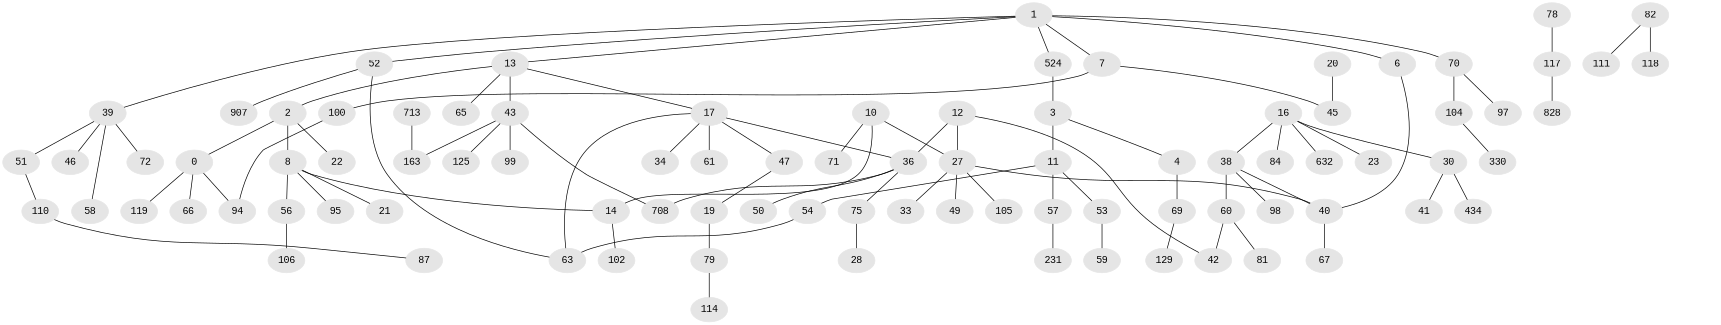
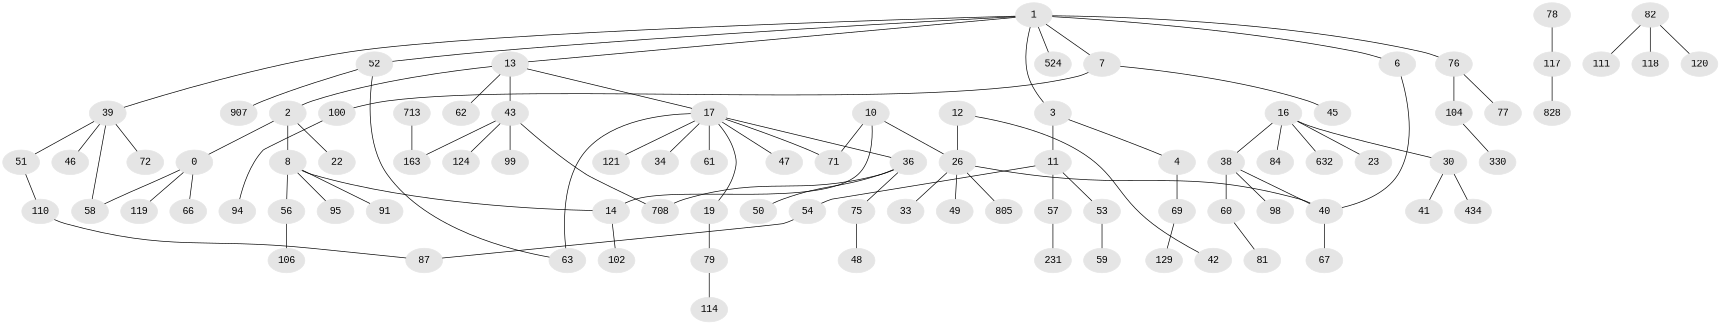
node "20": removed
node "70": label "70" -> "76"
node "120": added
edge "524" -- "3": now "1" -- "3"
node "65": label "65" -> "62"
node "97": label "97" -> "77"
edge "17" -- "71": added
edge "12" -- "36": removed
node "125": label "125" -> "124"
node "121": added
node "27": label "27" -> "26"
edge "47" -- "19": now "17" -- "19"
edge "0" -- "94": now "0" -- "58"
node "21": label "21" -> "91"
node "105": label "105" -> "805"
edge "54" -- "63": now "54" -- "87"
edge "60" -- "42": removed
node "28": label "28" -> "48"
